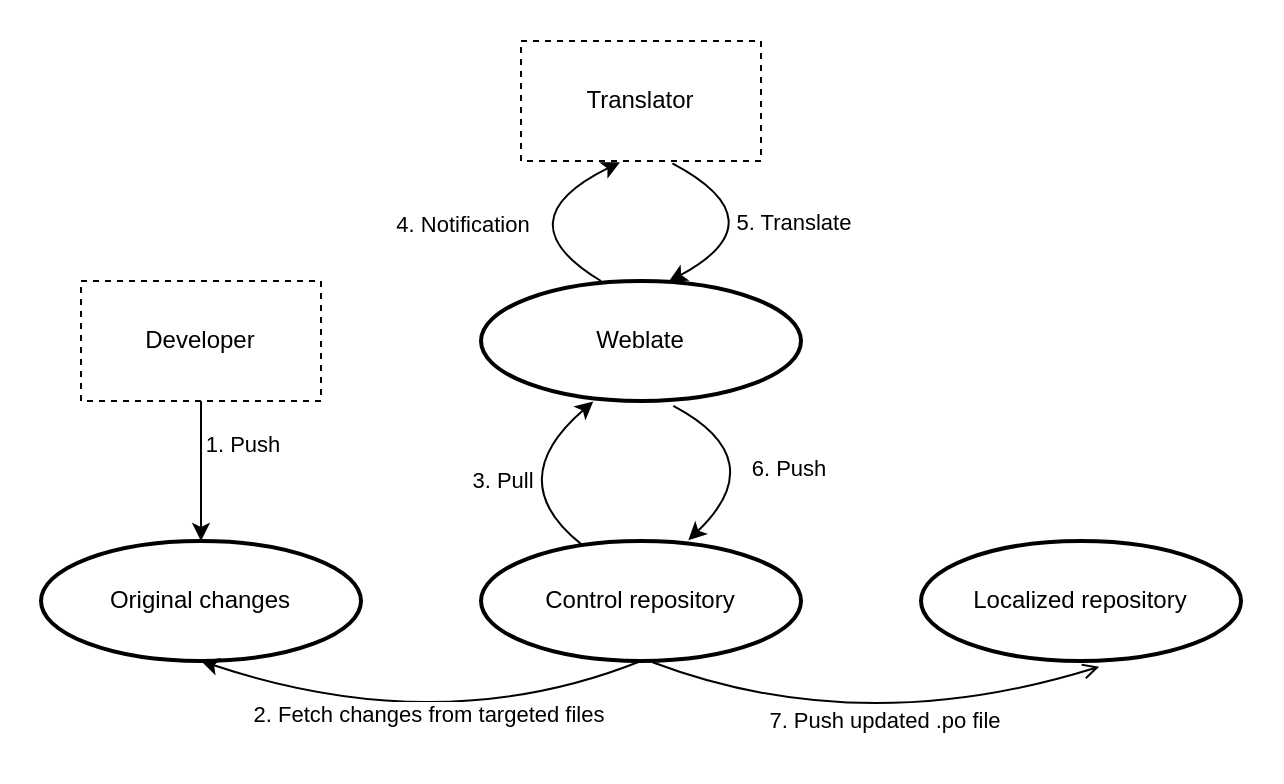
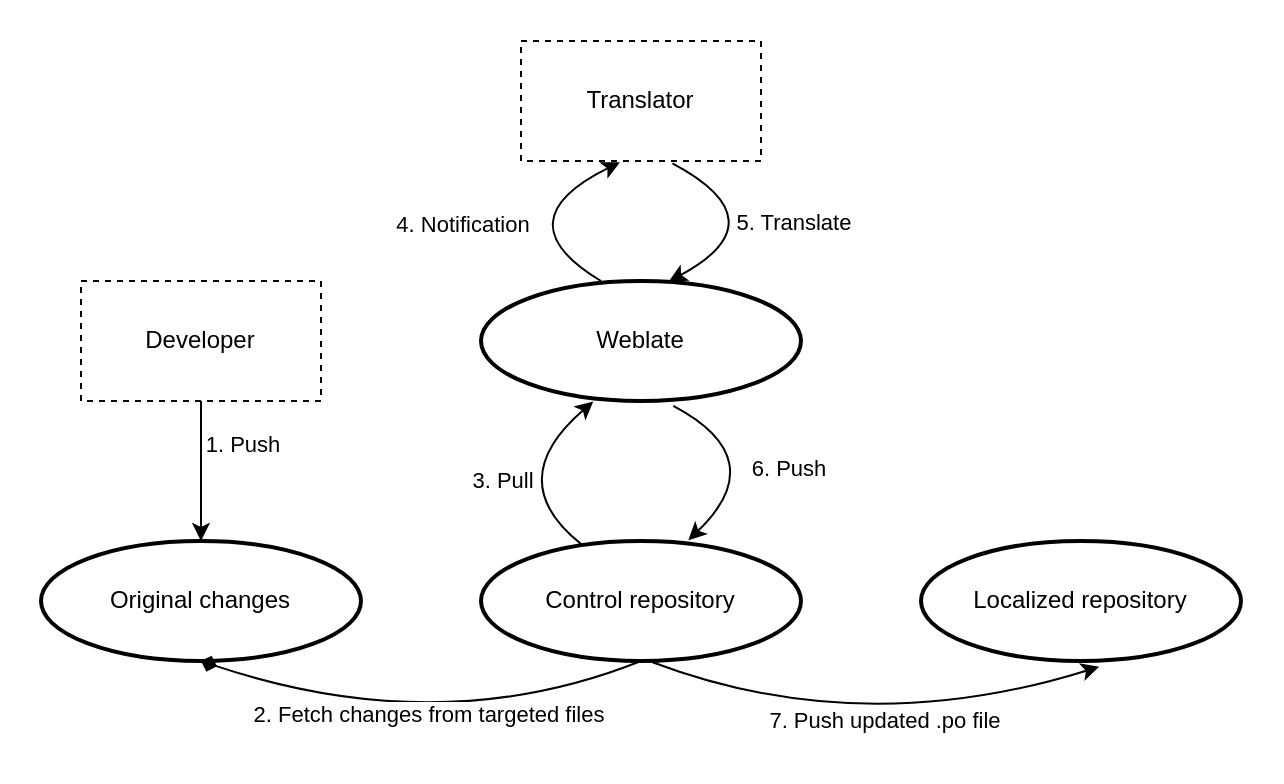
edge "Control repository" -> "Original changes": arrowhead classic -> diamond
edge "Control repository" -> "Localized repository": arrowhead open -> classic
